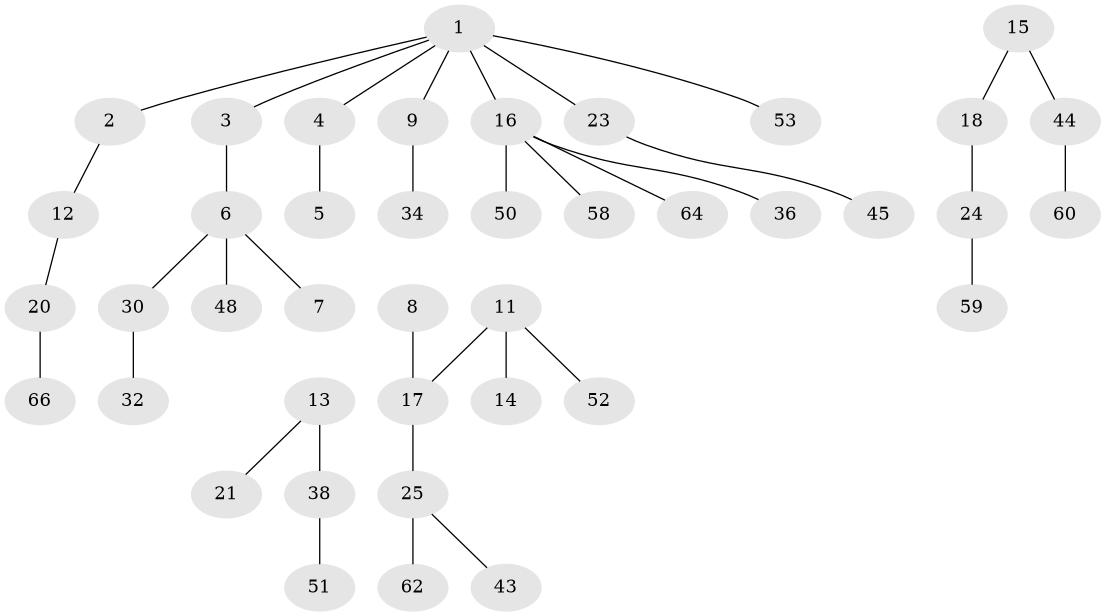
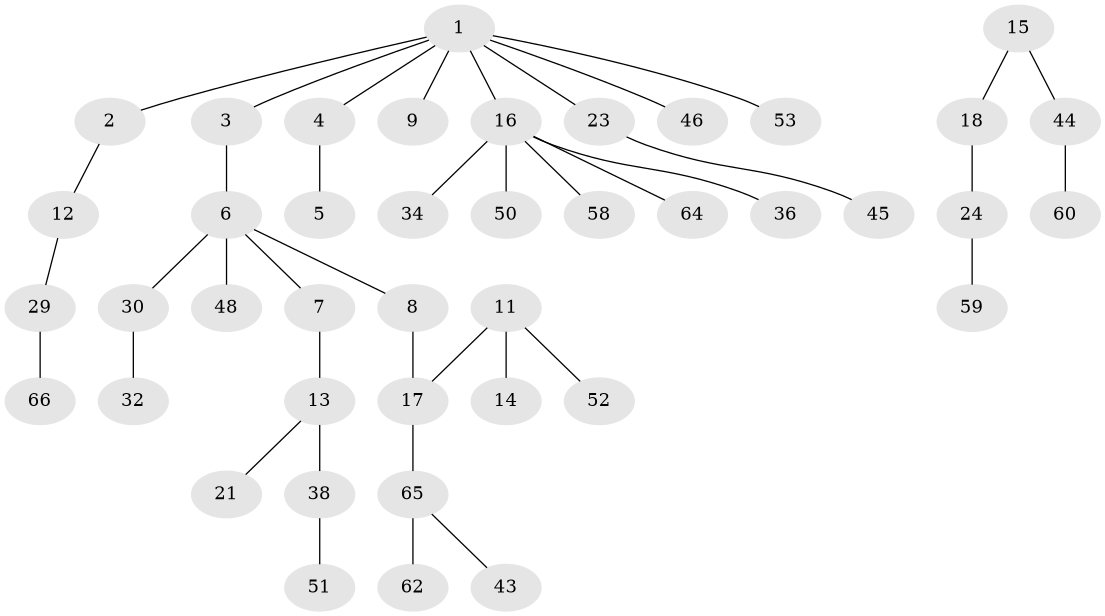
node "46": added
edge "9" -- "34": now "16" -- "34"
edge "6" -- "8": added
node "20": label "20" -> "29"
edge "7" -- "13": added
node "25": label "25" -> "65"
